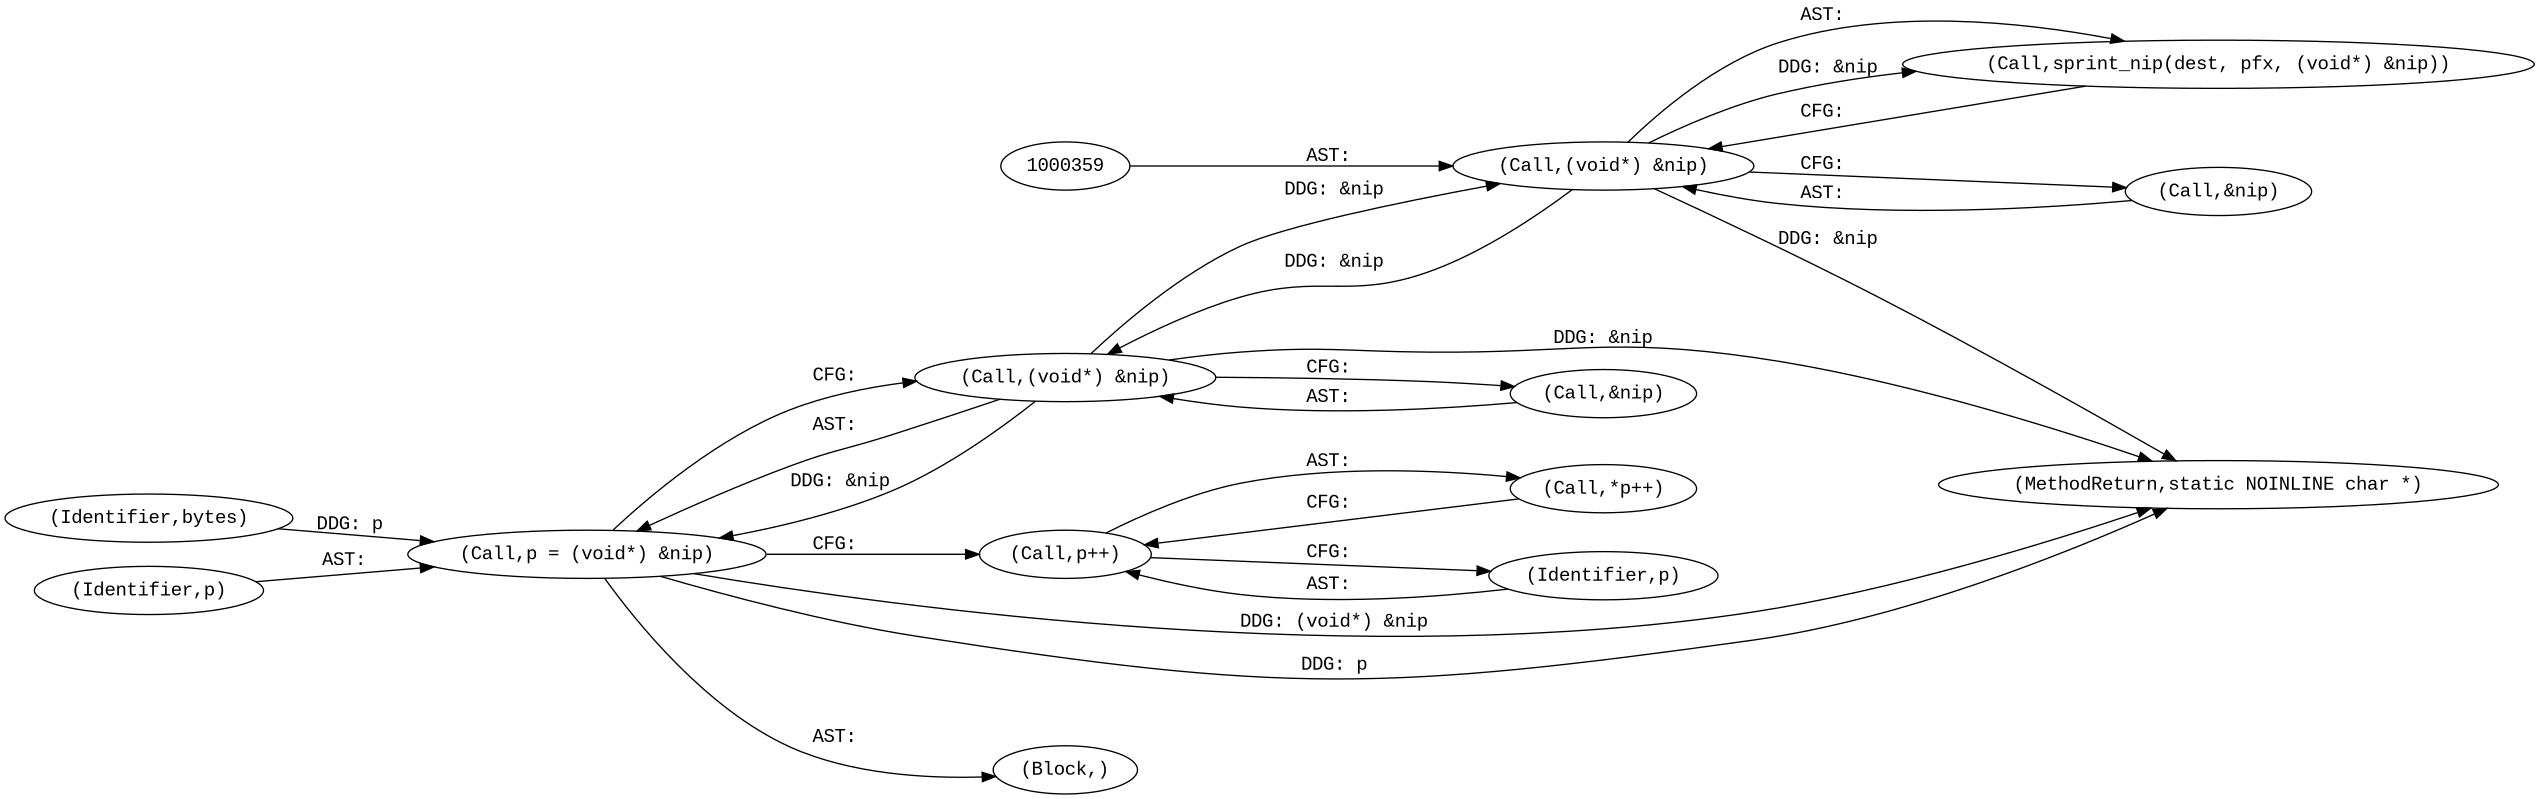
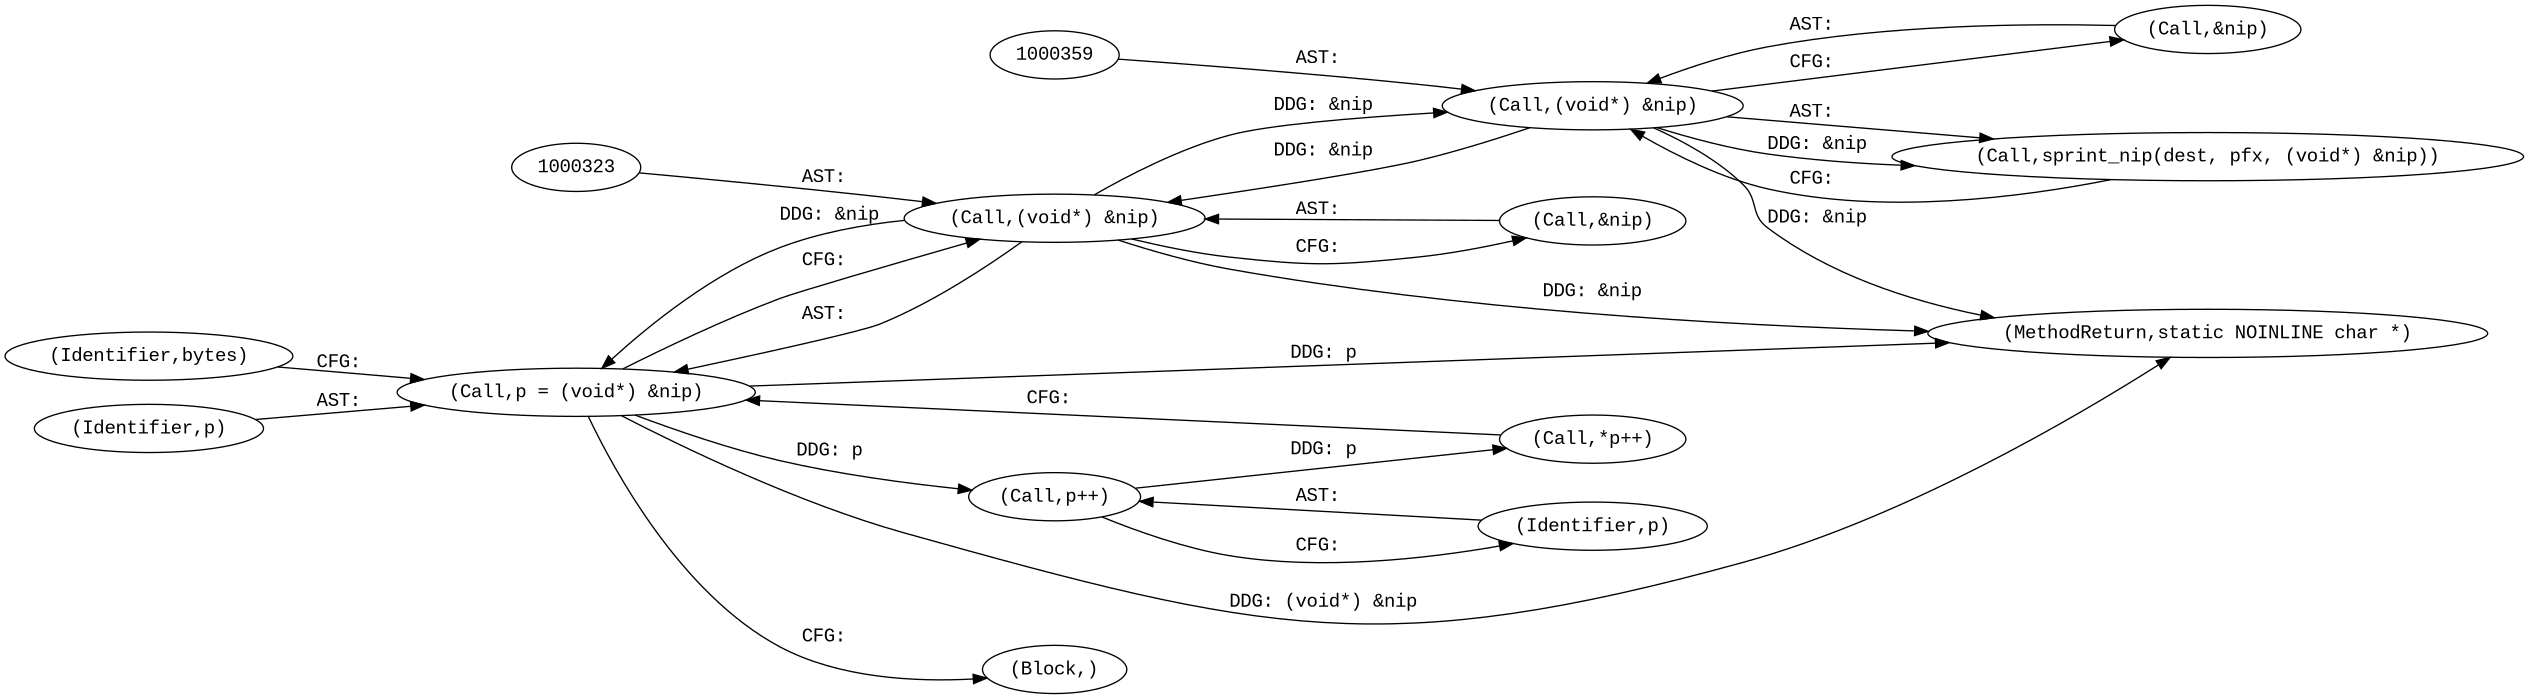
node "1000323": added
edge "(Call,p++)" -> "(Call,*p++)": label "AST: " -> "DDG: p"
edge "(Call,*p++)" -> "(Call,p++)": now "(Call,*p++)" -> "(Call,p = (void*) &nip)"
edge "(Identifier,bytes)" -> "(Call,p = (void*) &nip)": label "DDG: p" -> "CFG: "
edge "(Call,p = (void*) &nip)" -> "(Call,p++)": label "CFG: " -> "DDG: p"
edge "(Call,p = (void*) &nip)" -> "(Block,)": label "AST: " -> "CFG: "
